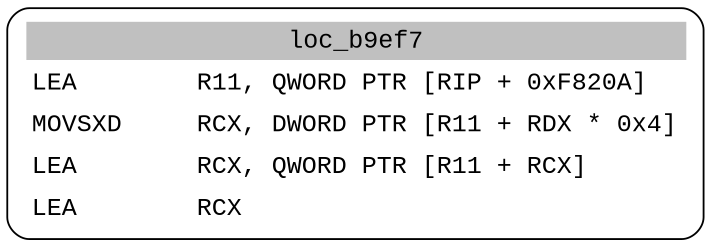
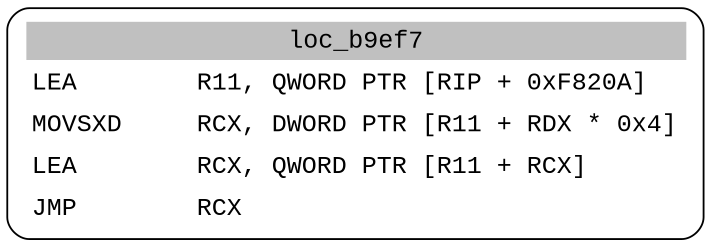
node "loc_b9ef7": text "LEA        RCX" -> "JMP        RCX"
